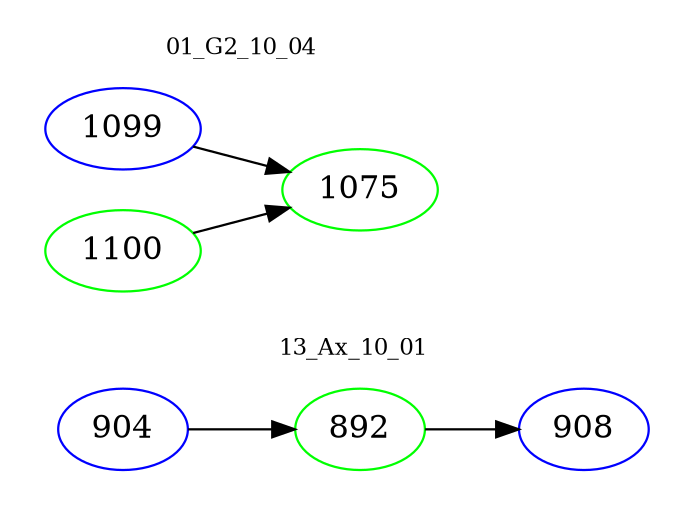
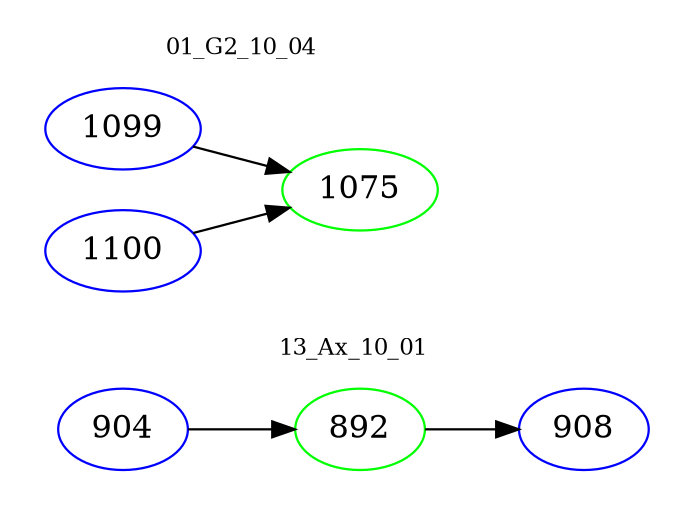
node "1100": color green -> blue
